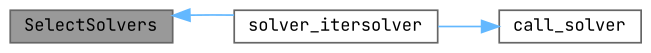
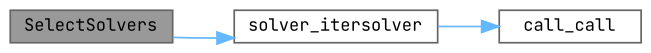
edge "solver_itersolver" -> "SelectSolvers": reversed
node "call_solver": label "call_solver" -> "call_call"
